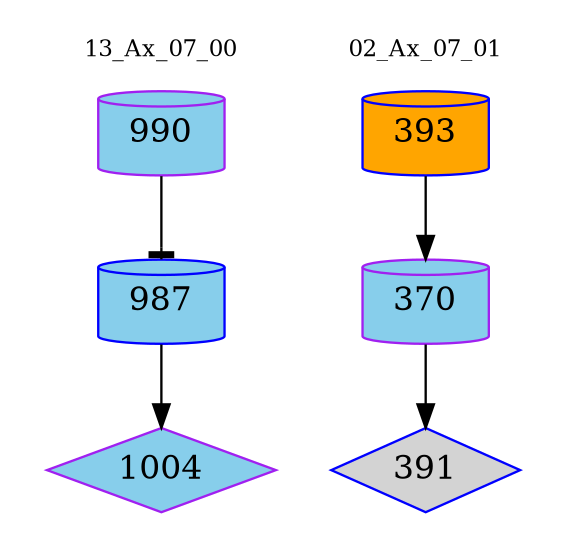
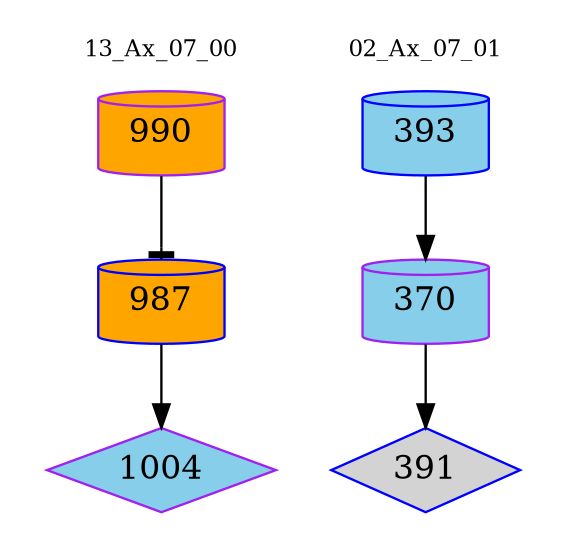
node "990": fillcolor skyblue -> orange
node "393": fillcolor orange -> skyblue
node "987": fillcolor skyblue -> orange
